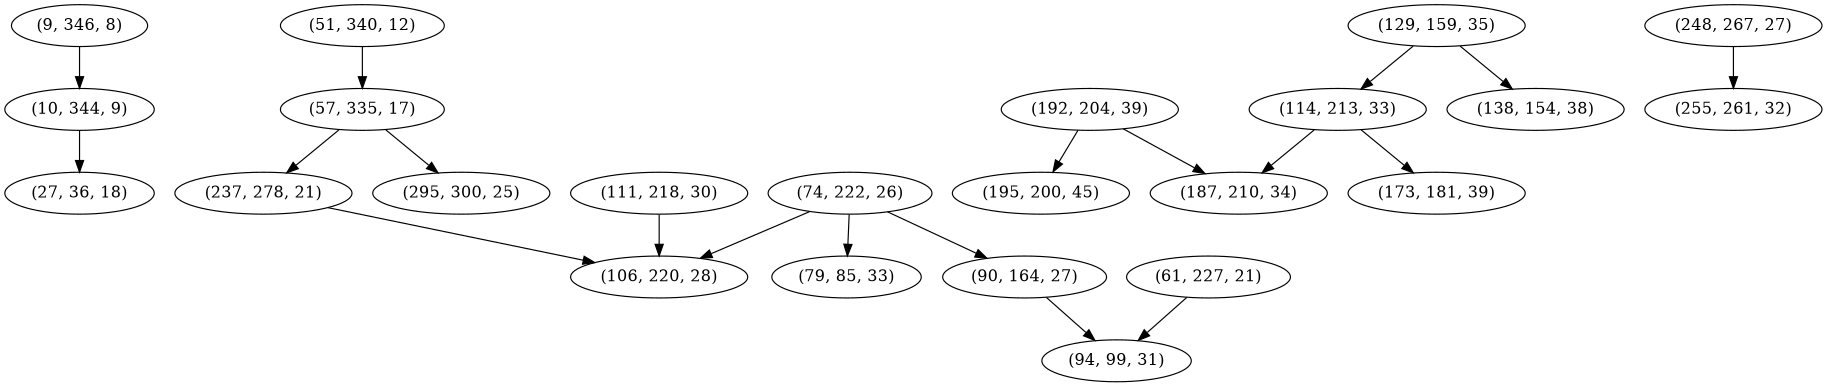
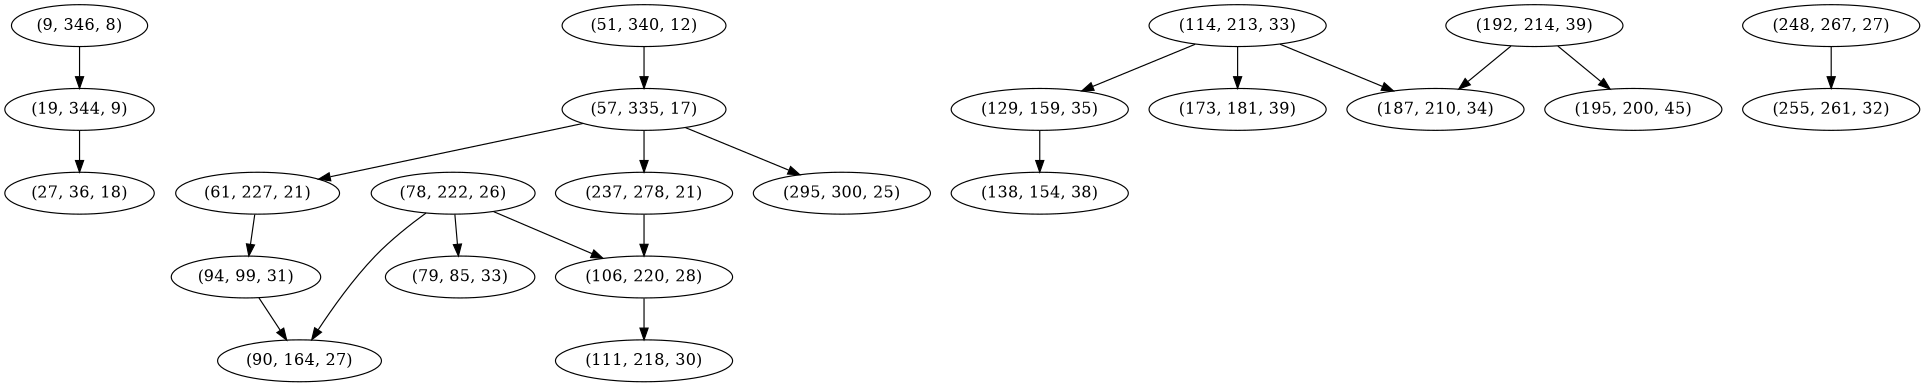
edge "(129, 159, 35)" -> "(114, 213, 33)": reversed
node "(10, 344, 9)": label "(10, 344, 9)" -> "(19, 344, 9)"
node "(192, 204, 39)": label "(192, 204, 39)" -> "(192, 214, 39)"
edge "(57, 335, 17)" -> "(61, 227, 21)": added
node "(74, 222, 26)": label "(74, 222, 26)" -> "(78, 222, 26)"
edge "(111, 218, 30)" -> "(106, 220, 28)": reversed
edge "(90, 164, 27)" -> "(94, 99, 31)": reversed
